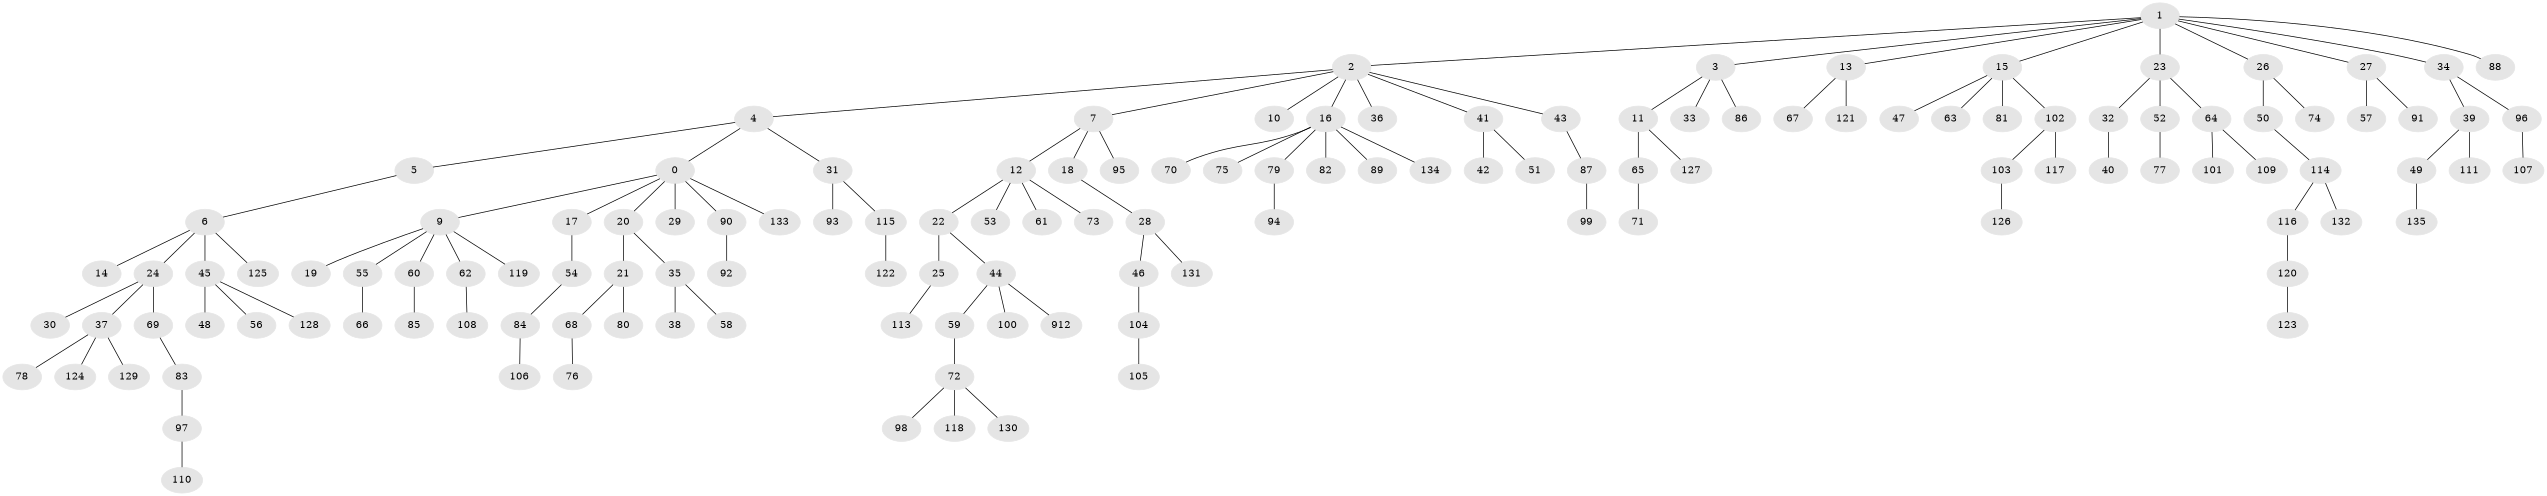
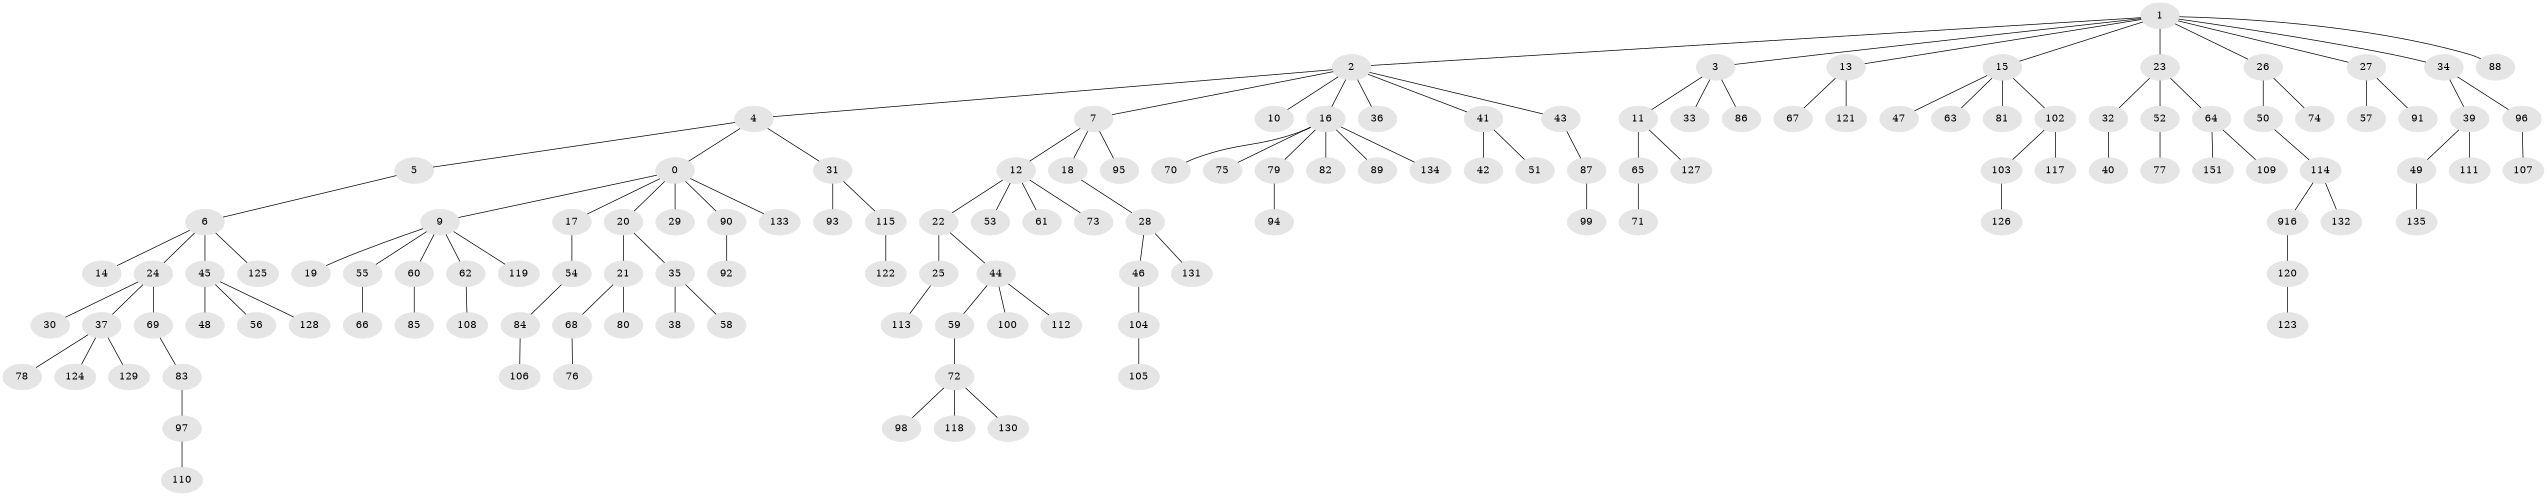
node "101": label "101" -> "151"
node "116": label "116" -> "916"
node "912": label "912" -> "112"
